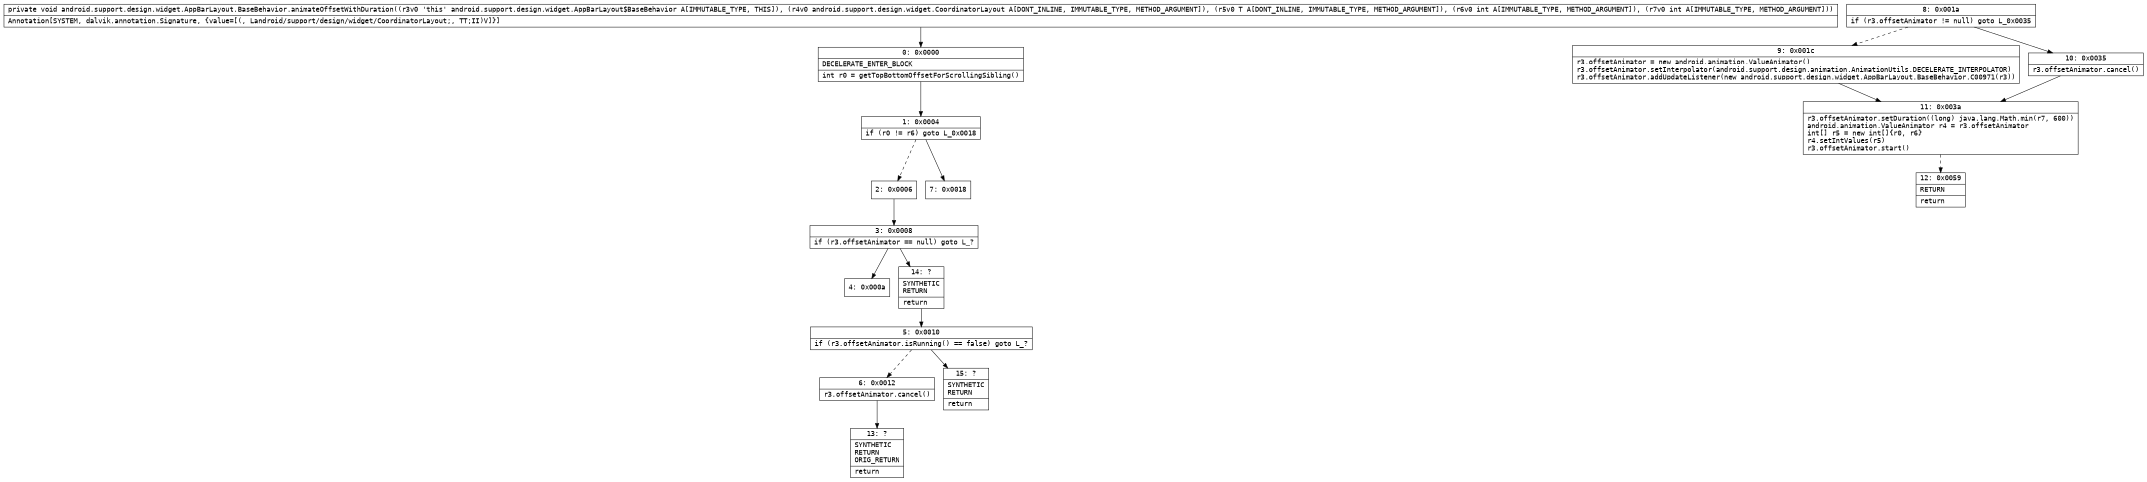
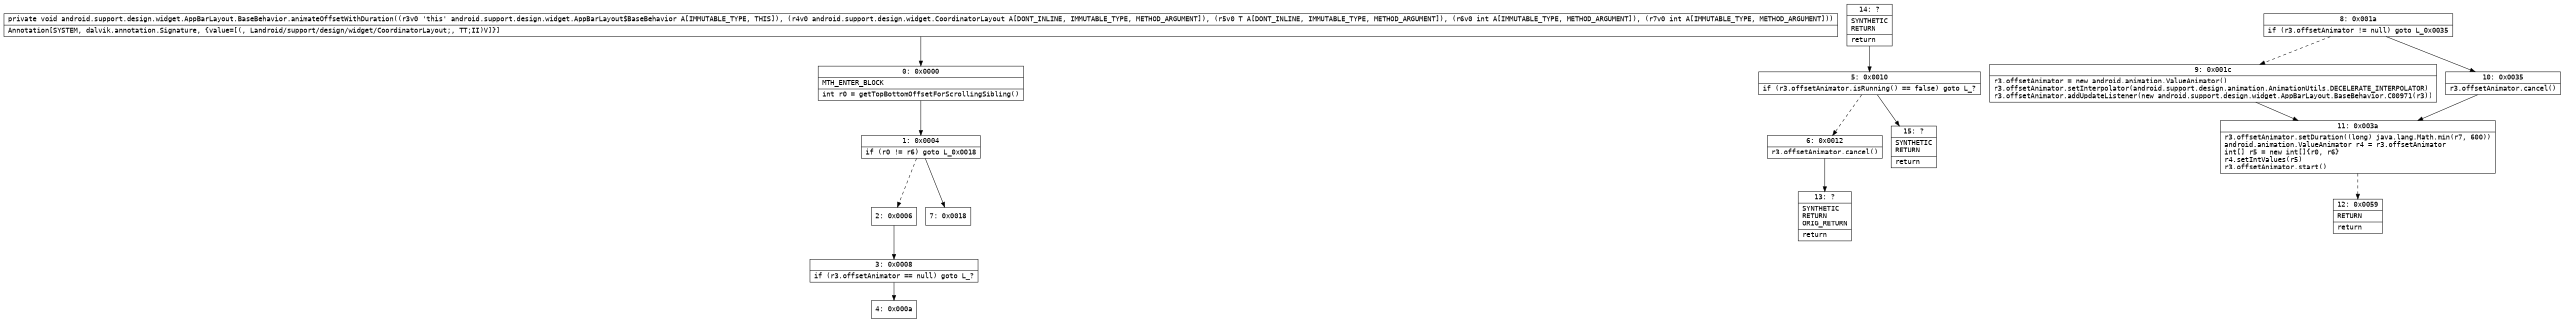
node "0: 0x0000": text "DECELERATE_ENTER_BLOCK" -> "MTH_ENTER_BLOCK"
edge "3: 0x0008" -> "14: ?": removed
